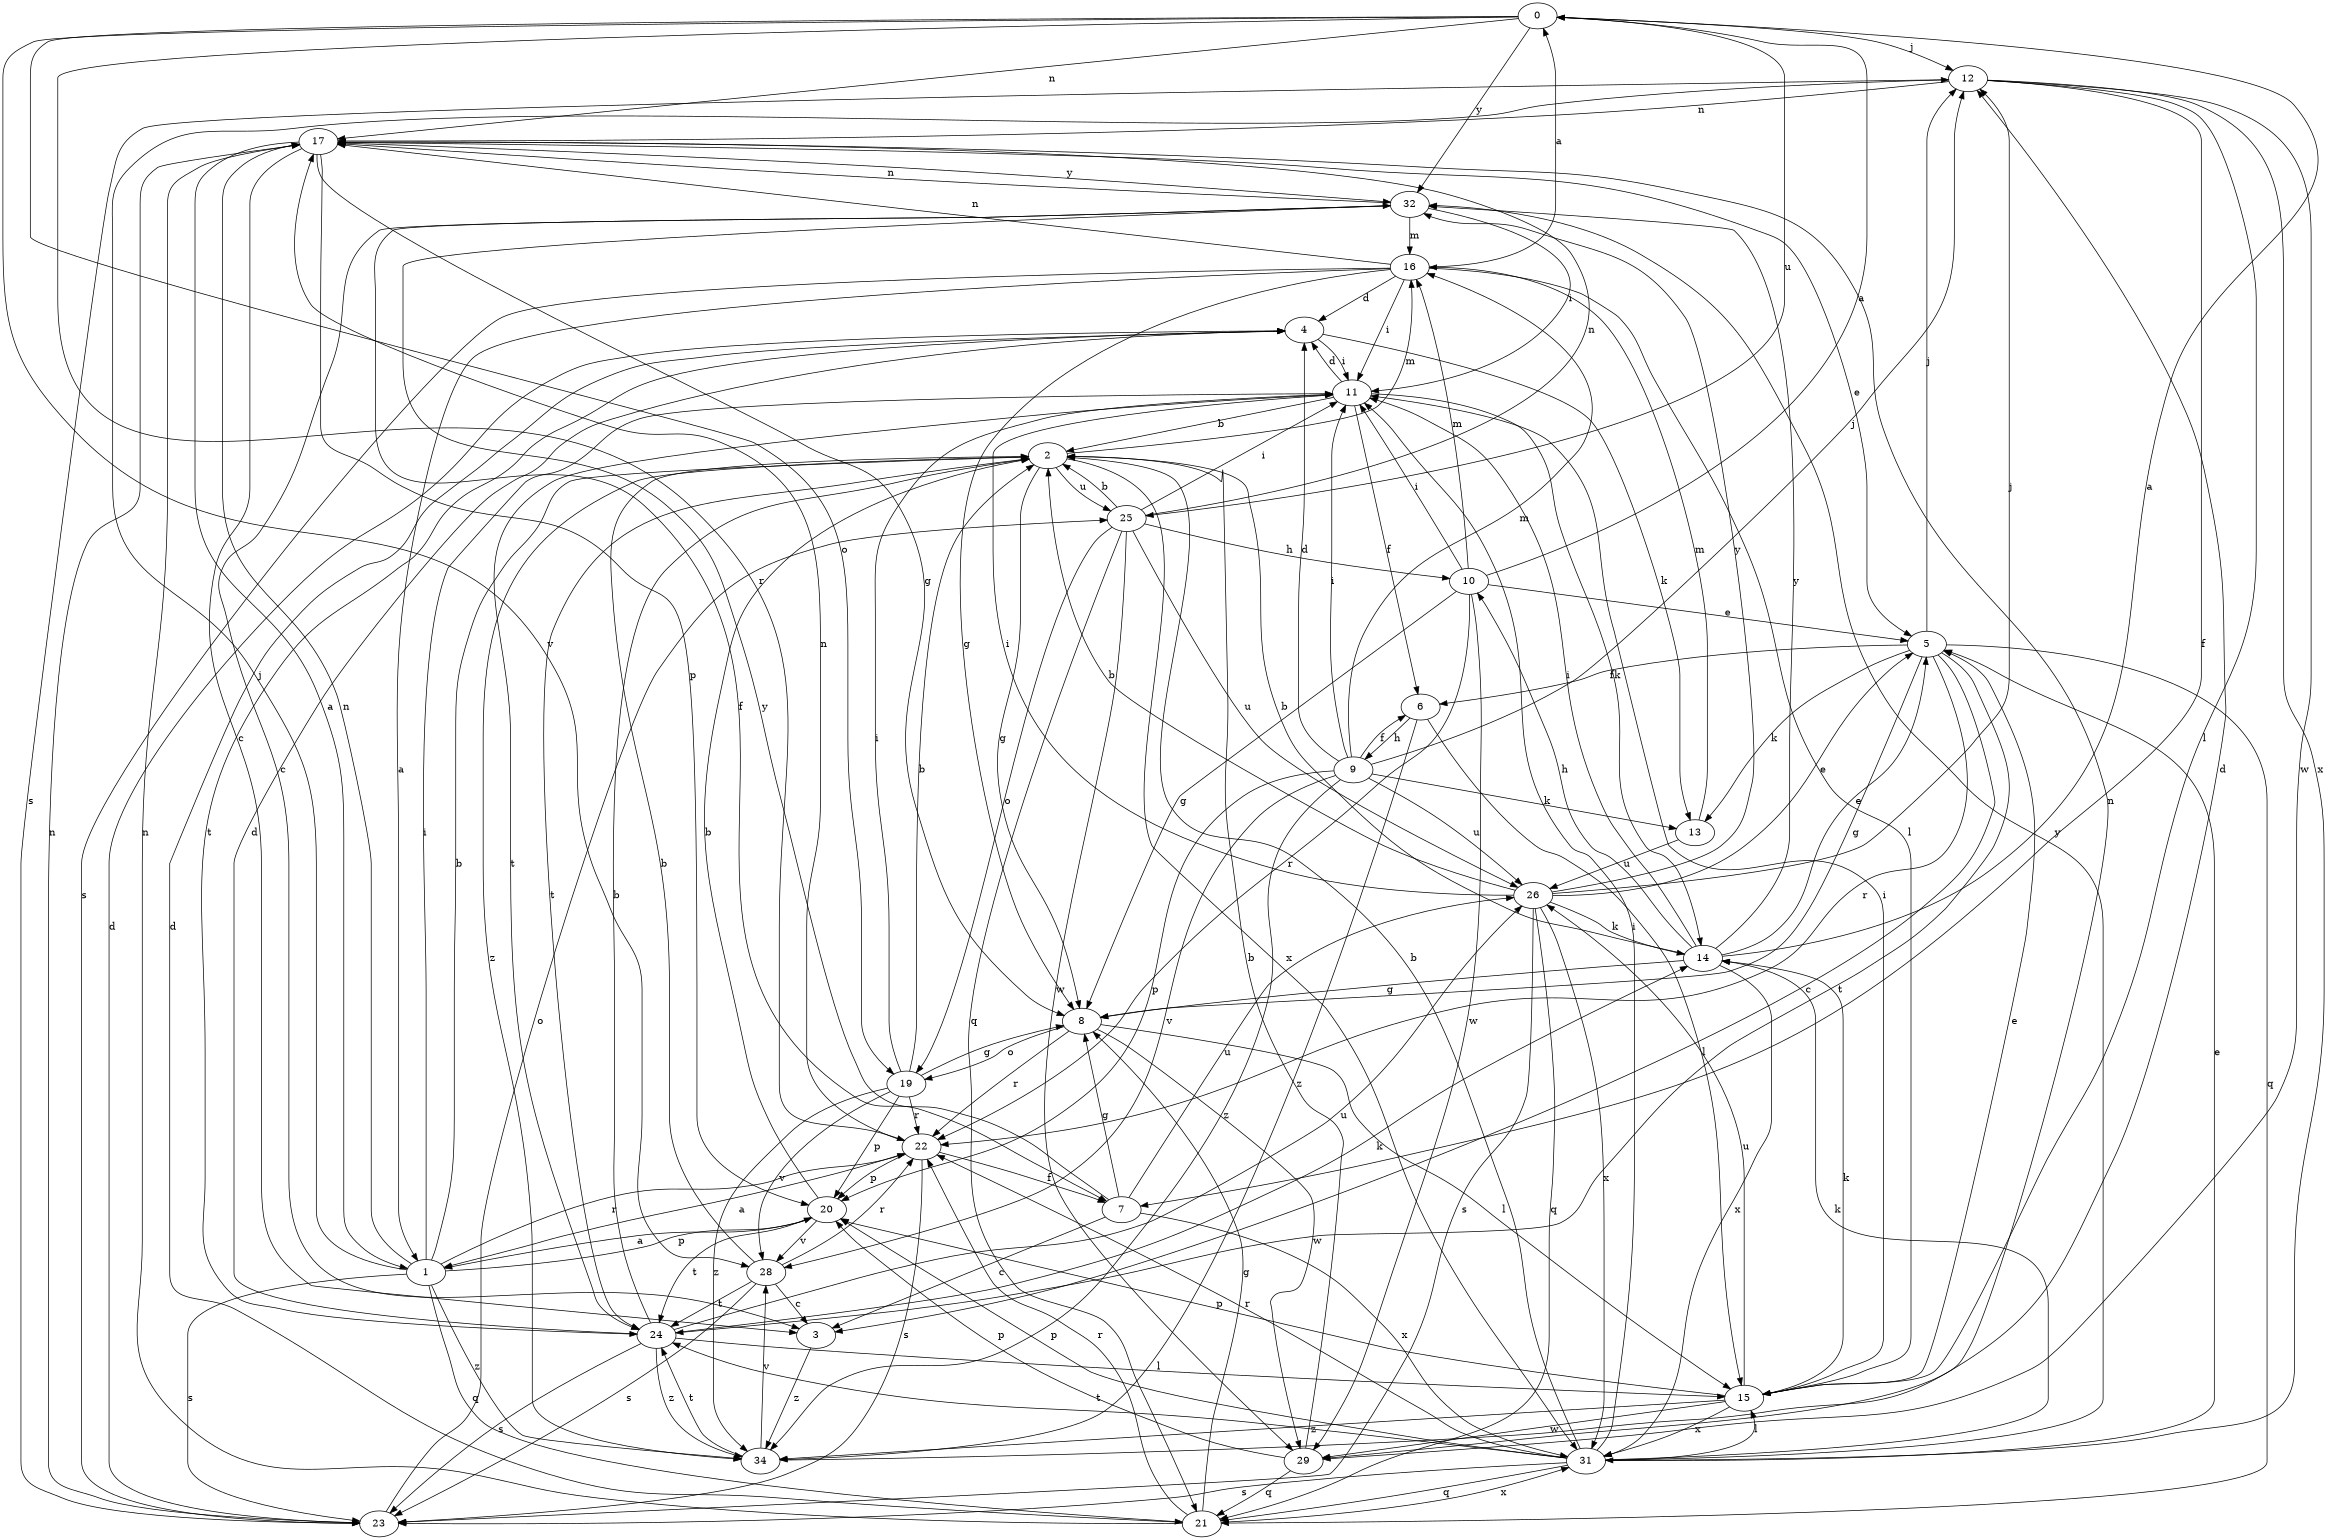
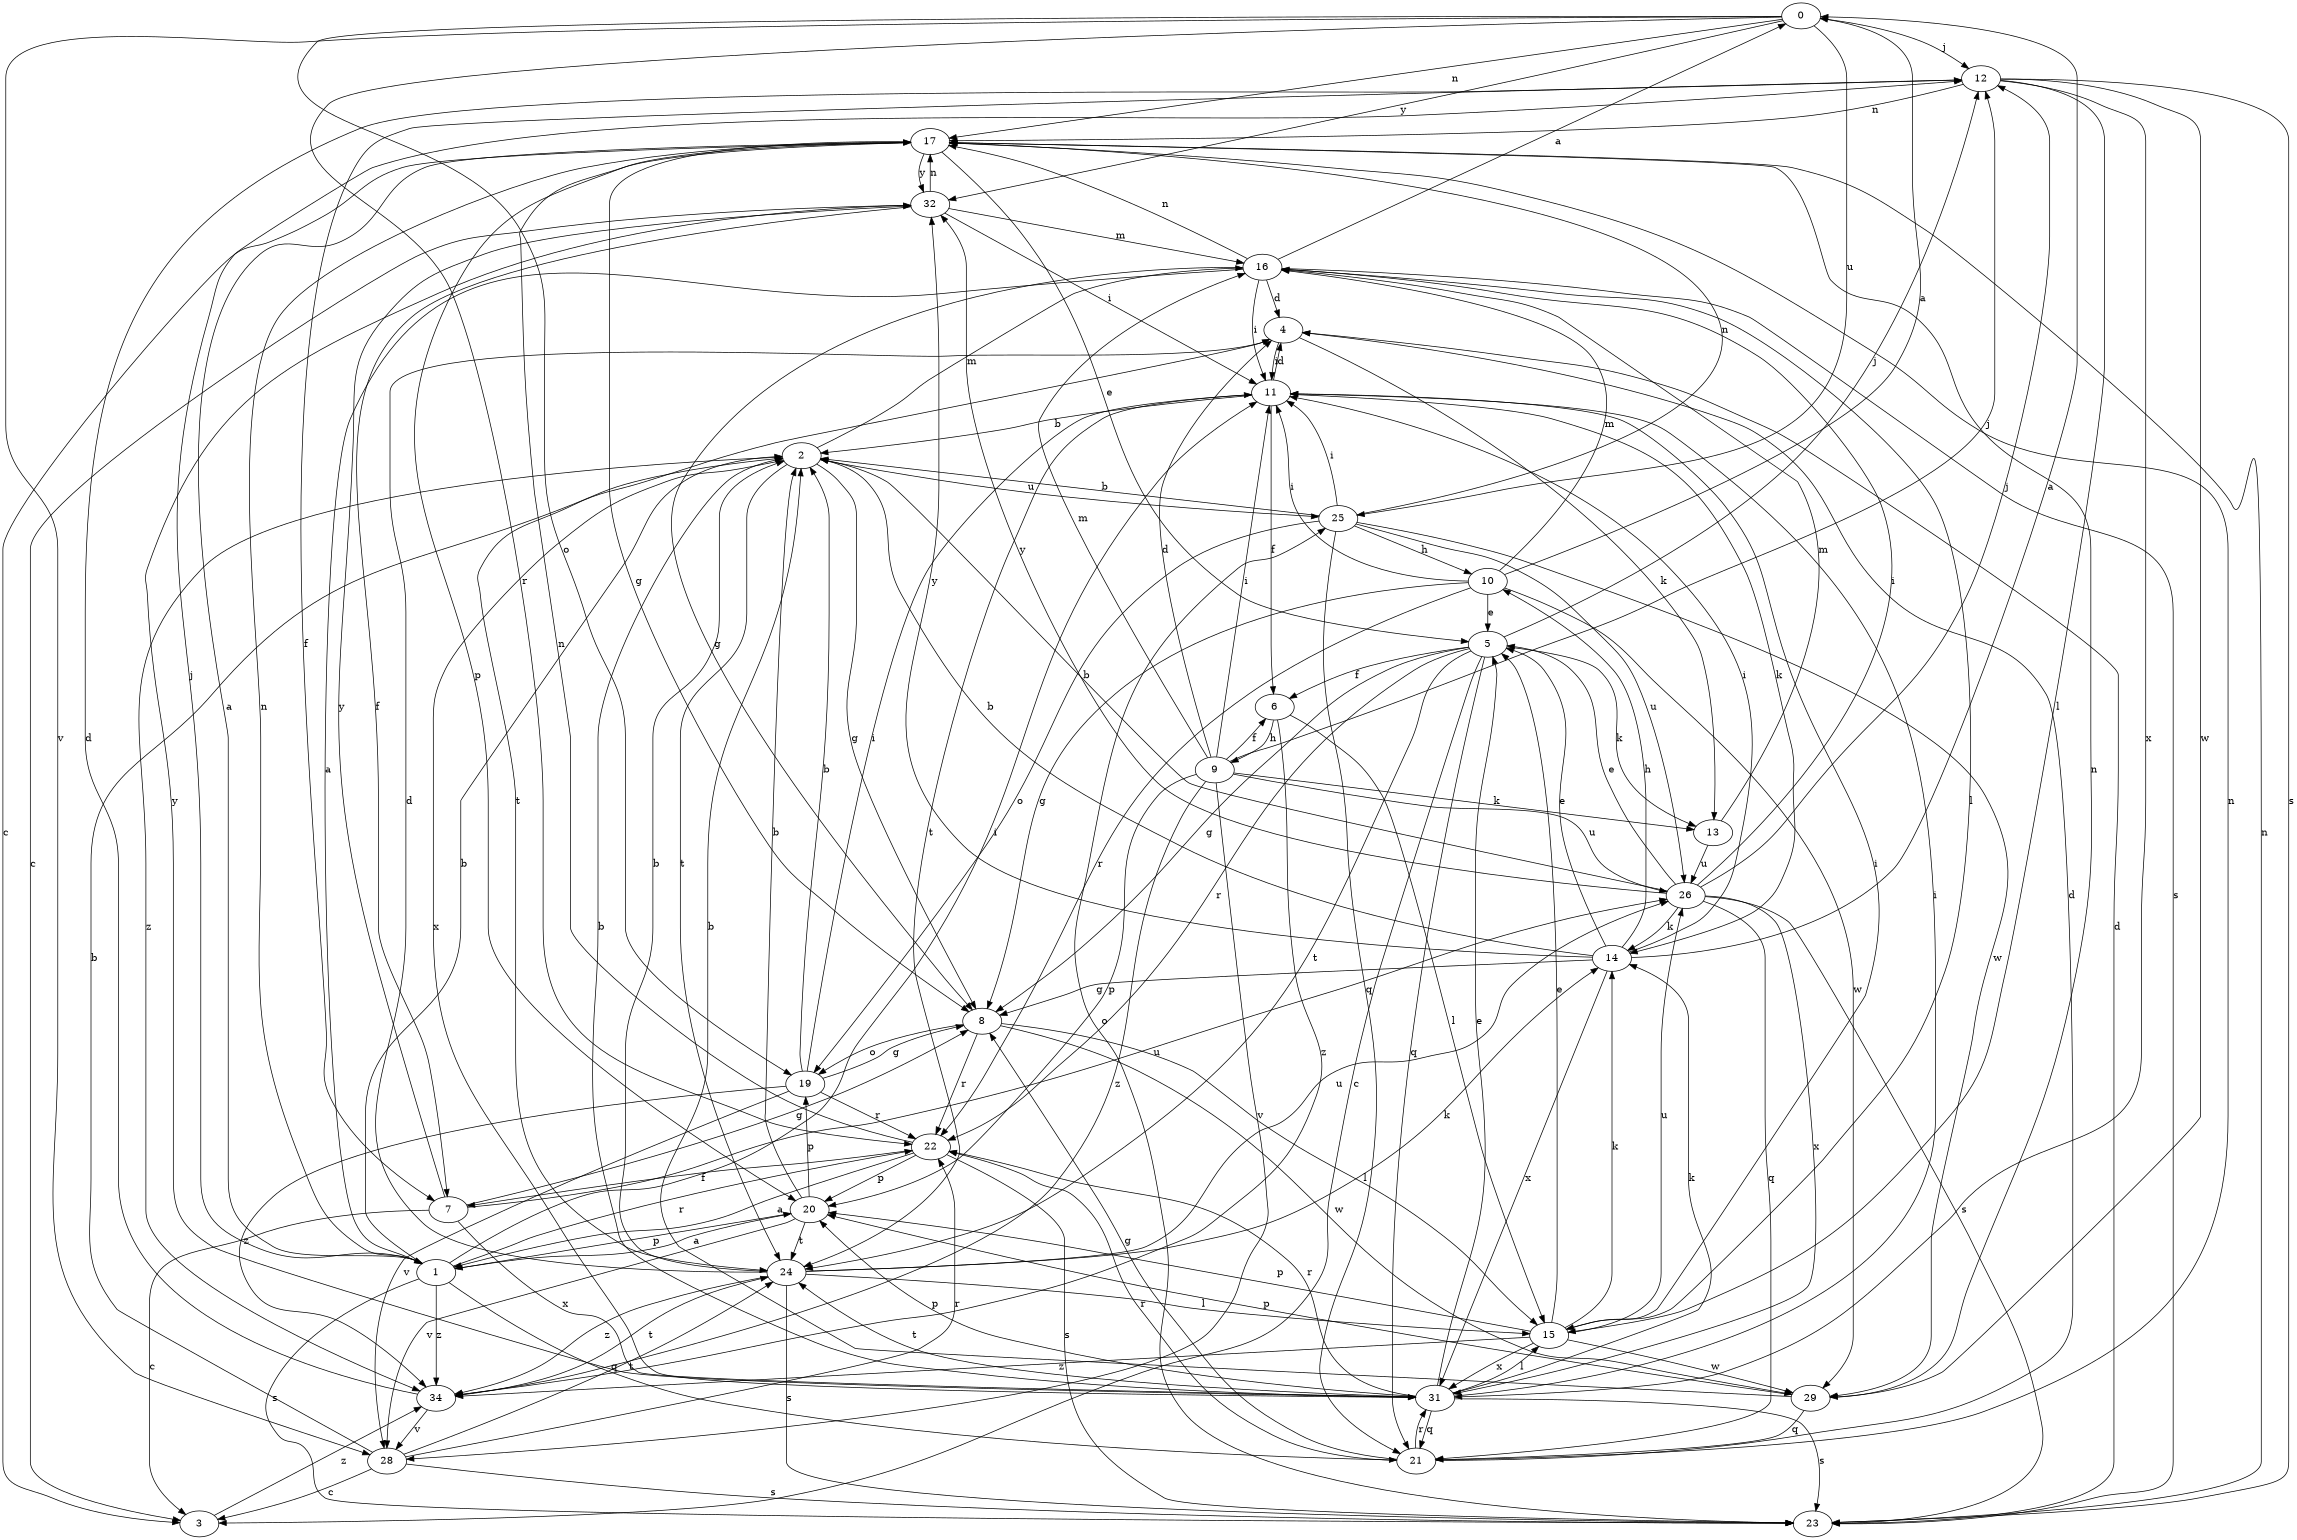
edge "26" -> "11": now "26" -> "16"
edge "19" -> "20": reversed
edge "21" -> "31": label "x" -> "r"
